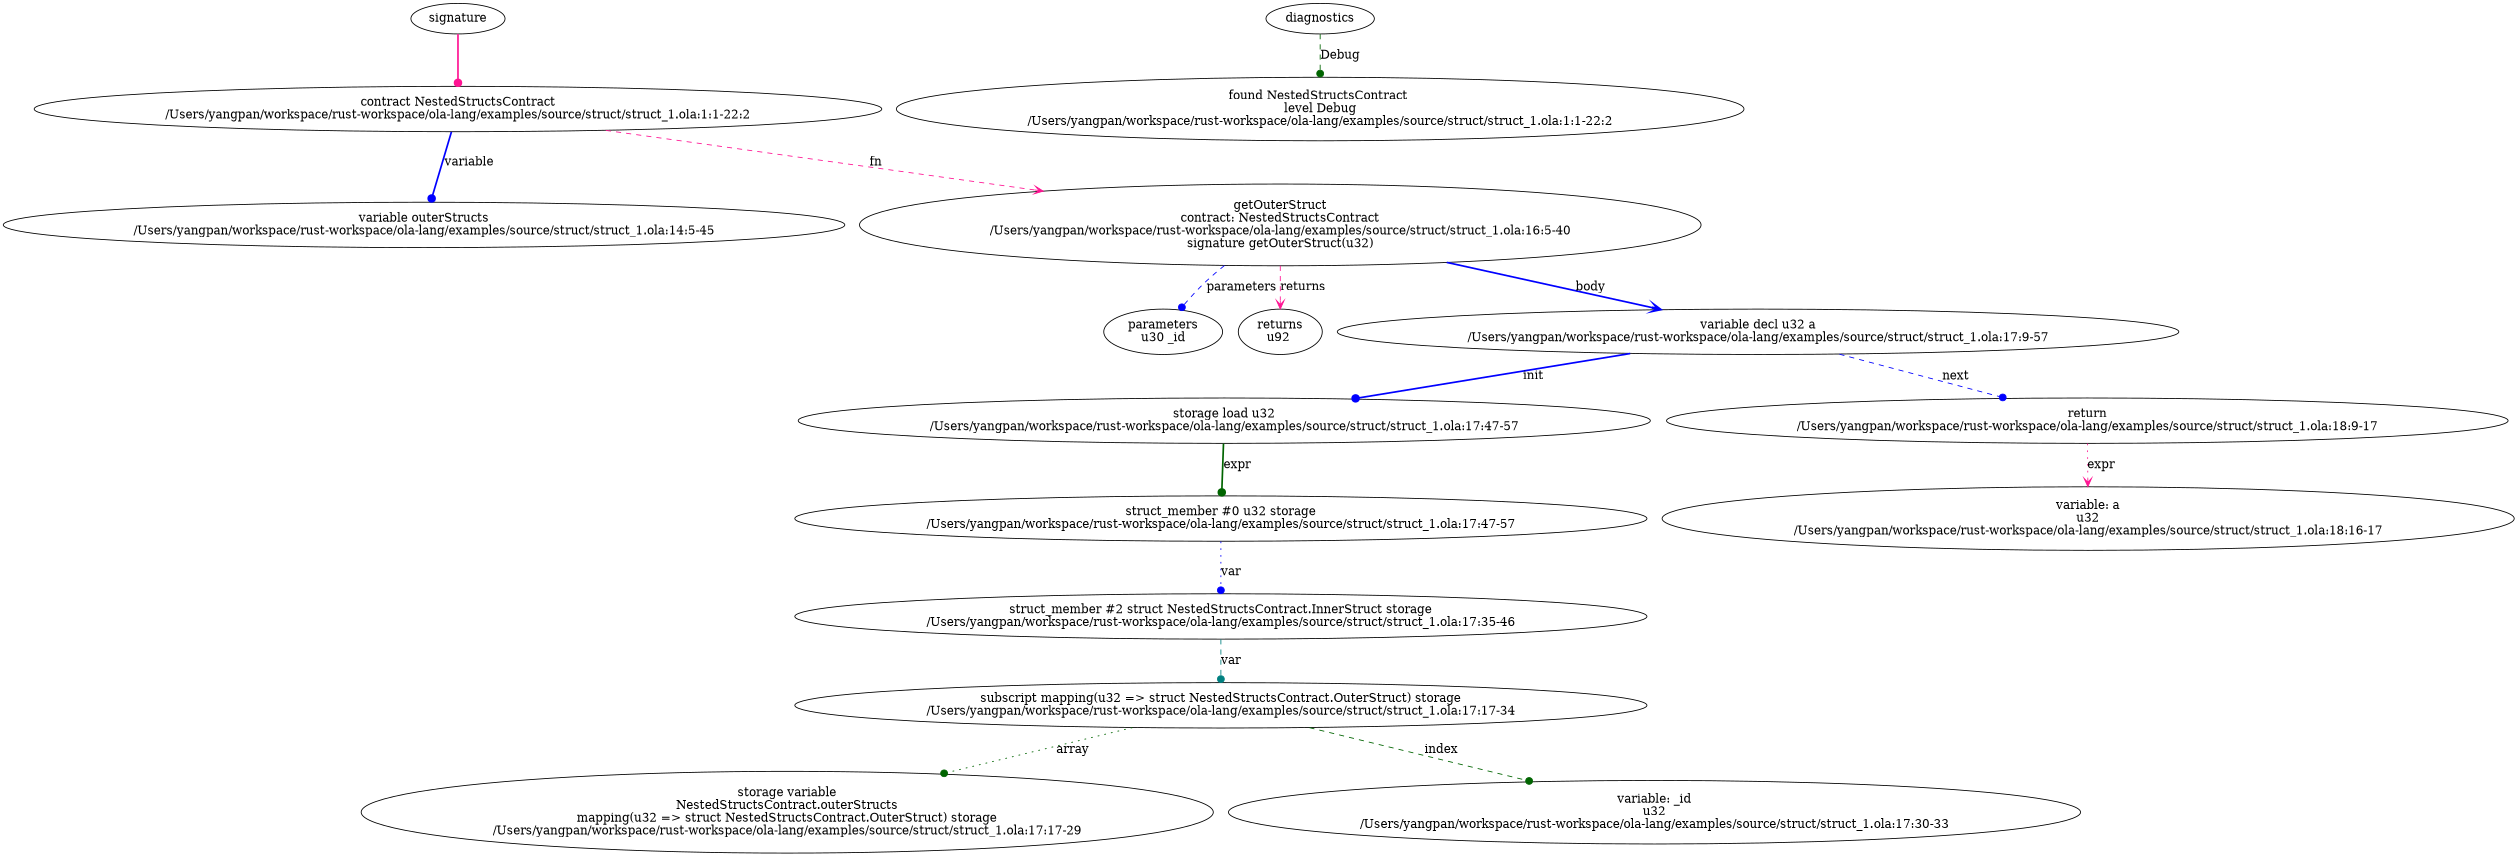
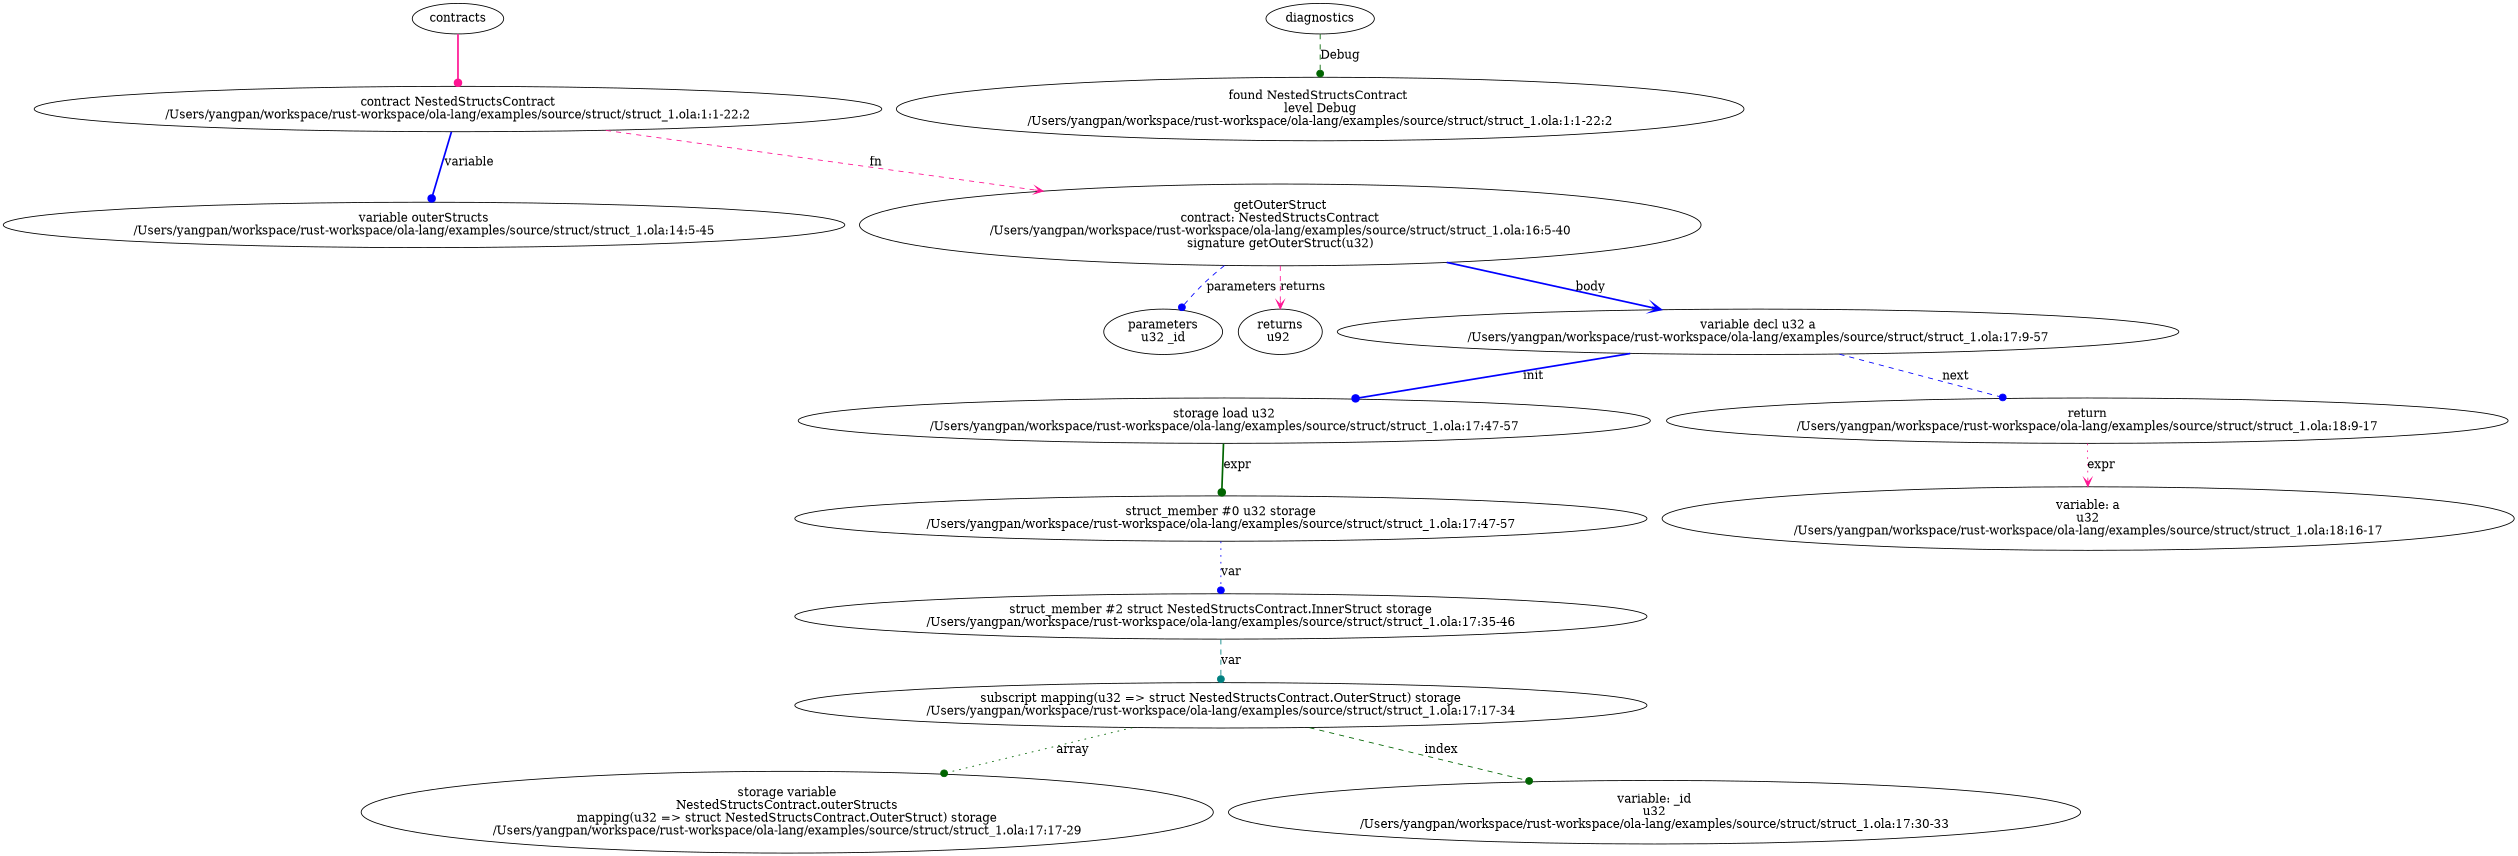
node "signature": label "signature" -> "contracts"
node "parameters u30 _id": label "parameters u30 _id" -> "parameters u32 _id"
